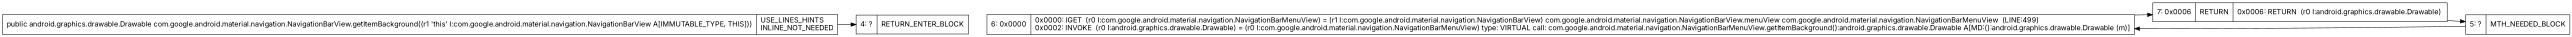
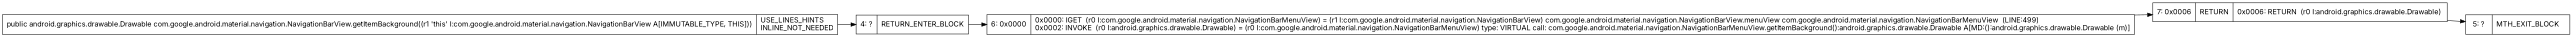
node "5: ?": text "MTH_NEEDED_BLOCK" -> "MTH_EXIT_BLOCK"
edge "5: ?" -> "6: 0x0000": now "4: ?" -> "6: 0x0000"
